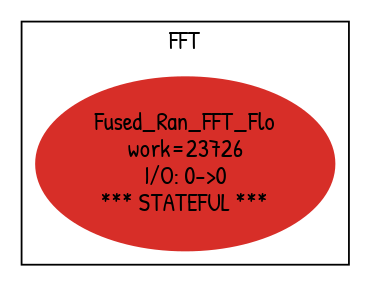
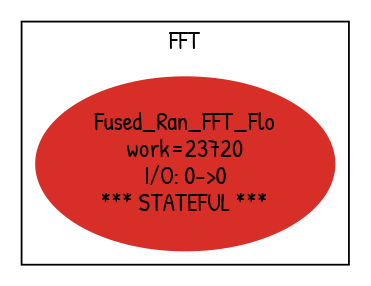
node "Fused_Ran_FFT_Flo work=23726 I/O: 0->0 *** STATEFUL ***": label "Fused_Ran_FFT_Flo work=23726 I/O: 0->0 *** STATEFUL ***" -> "Fused_Ran_FFT_Flo work=23720 I/O: 0->0 *** STATEFUL ***"
